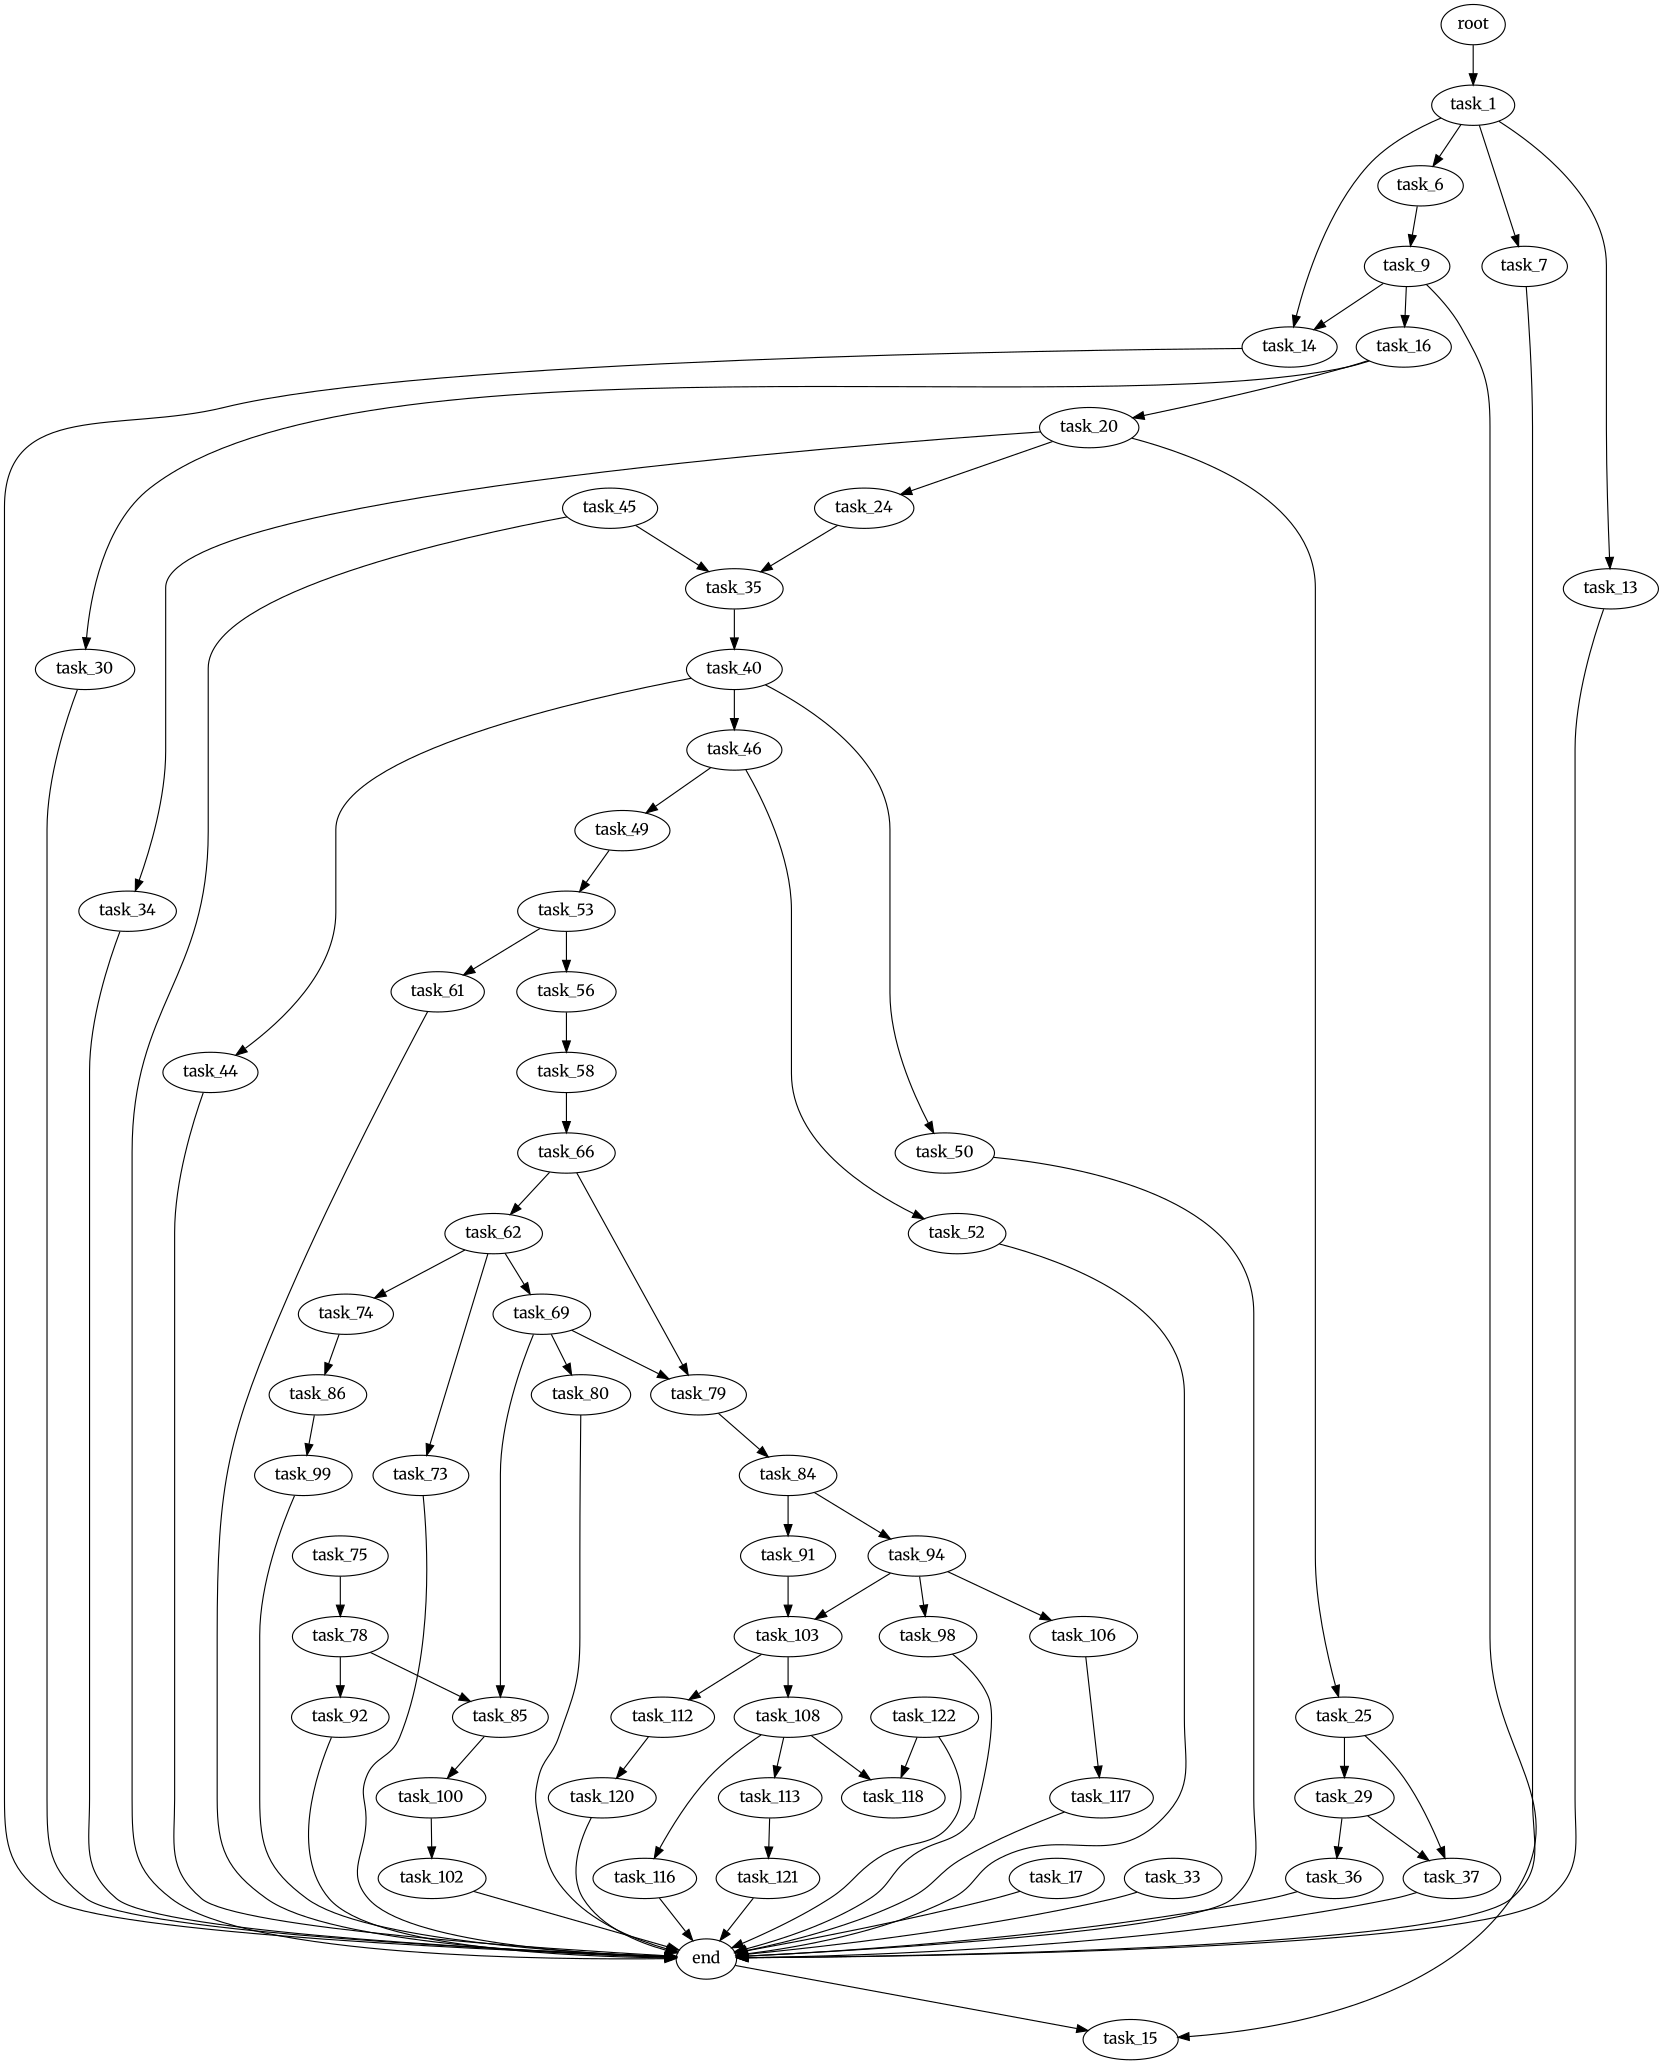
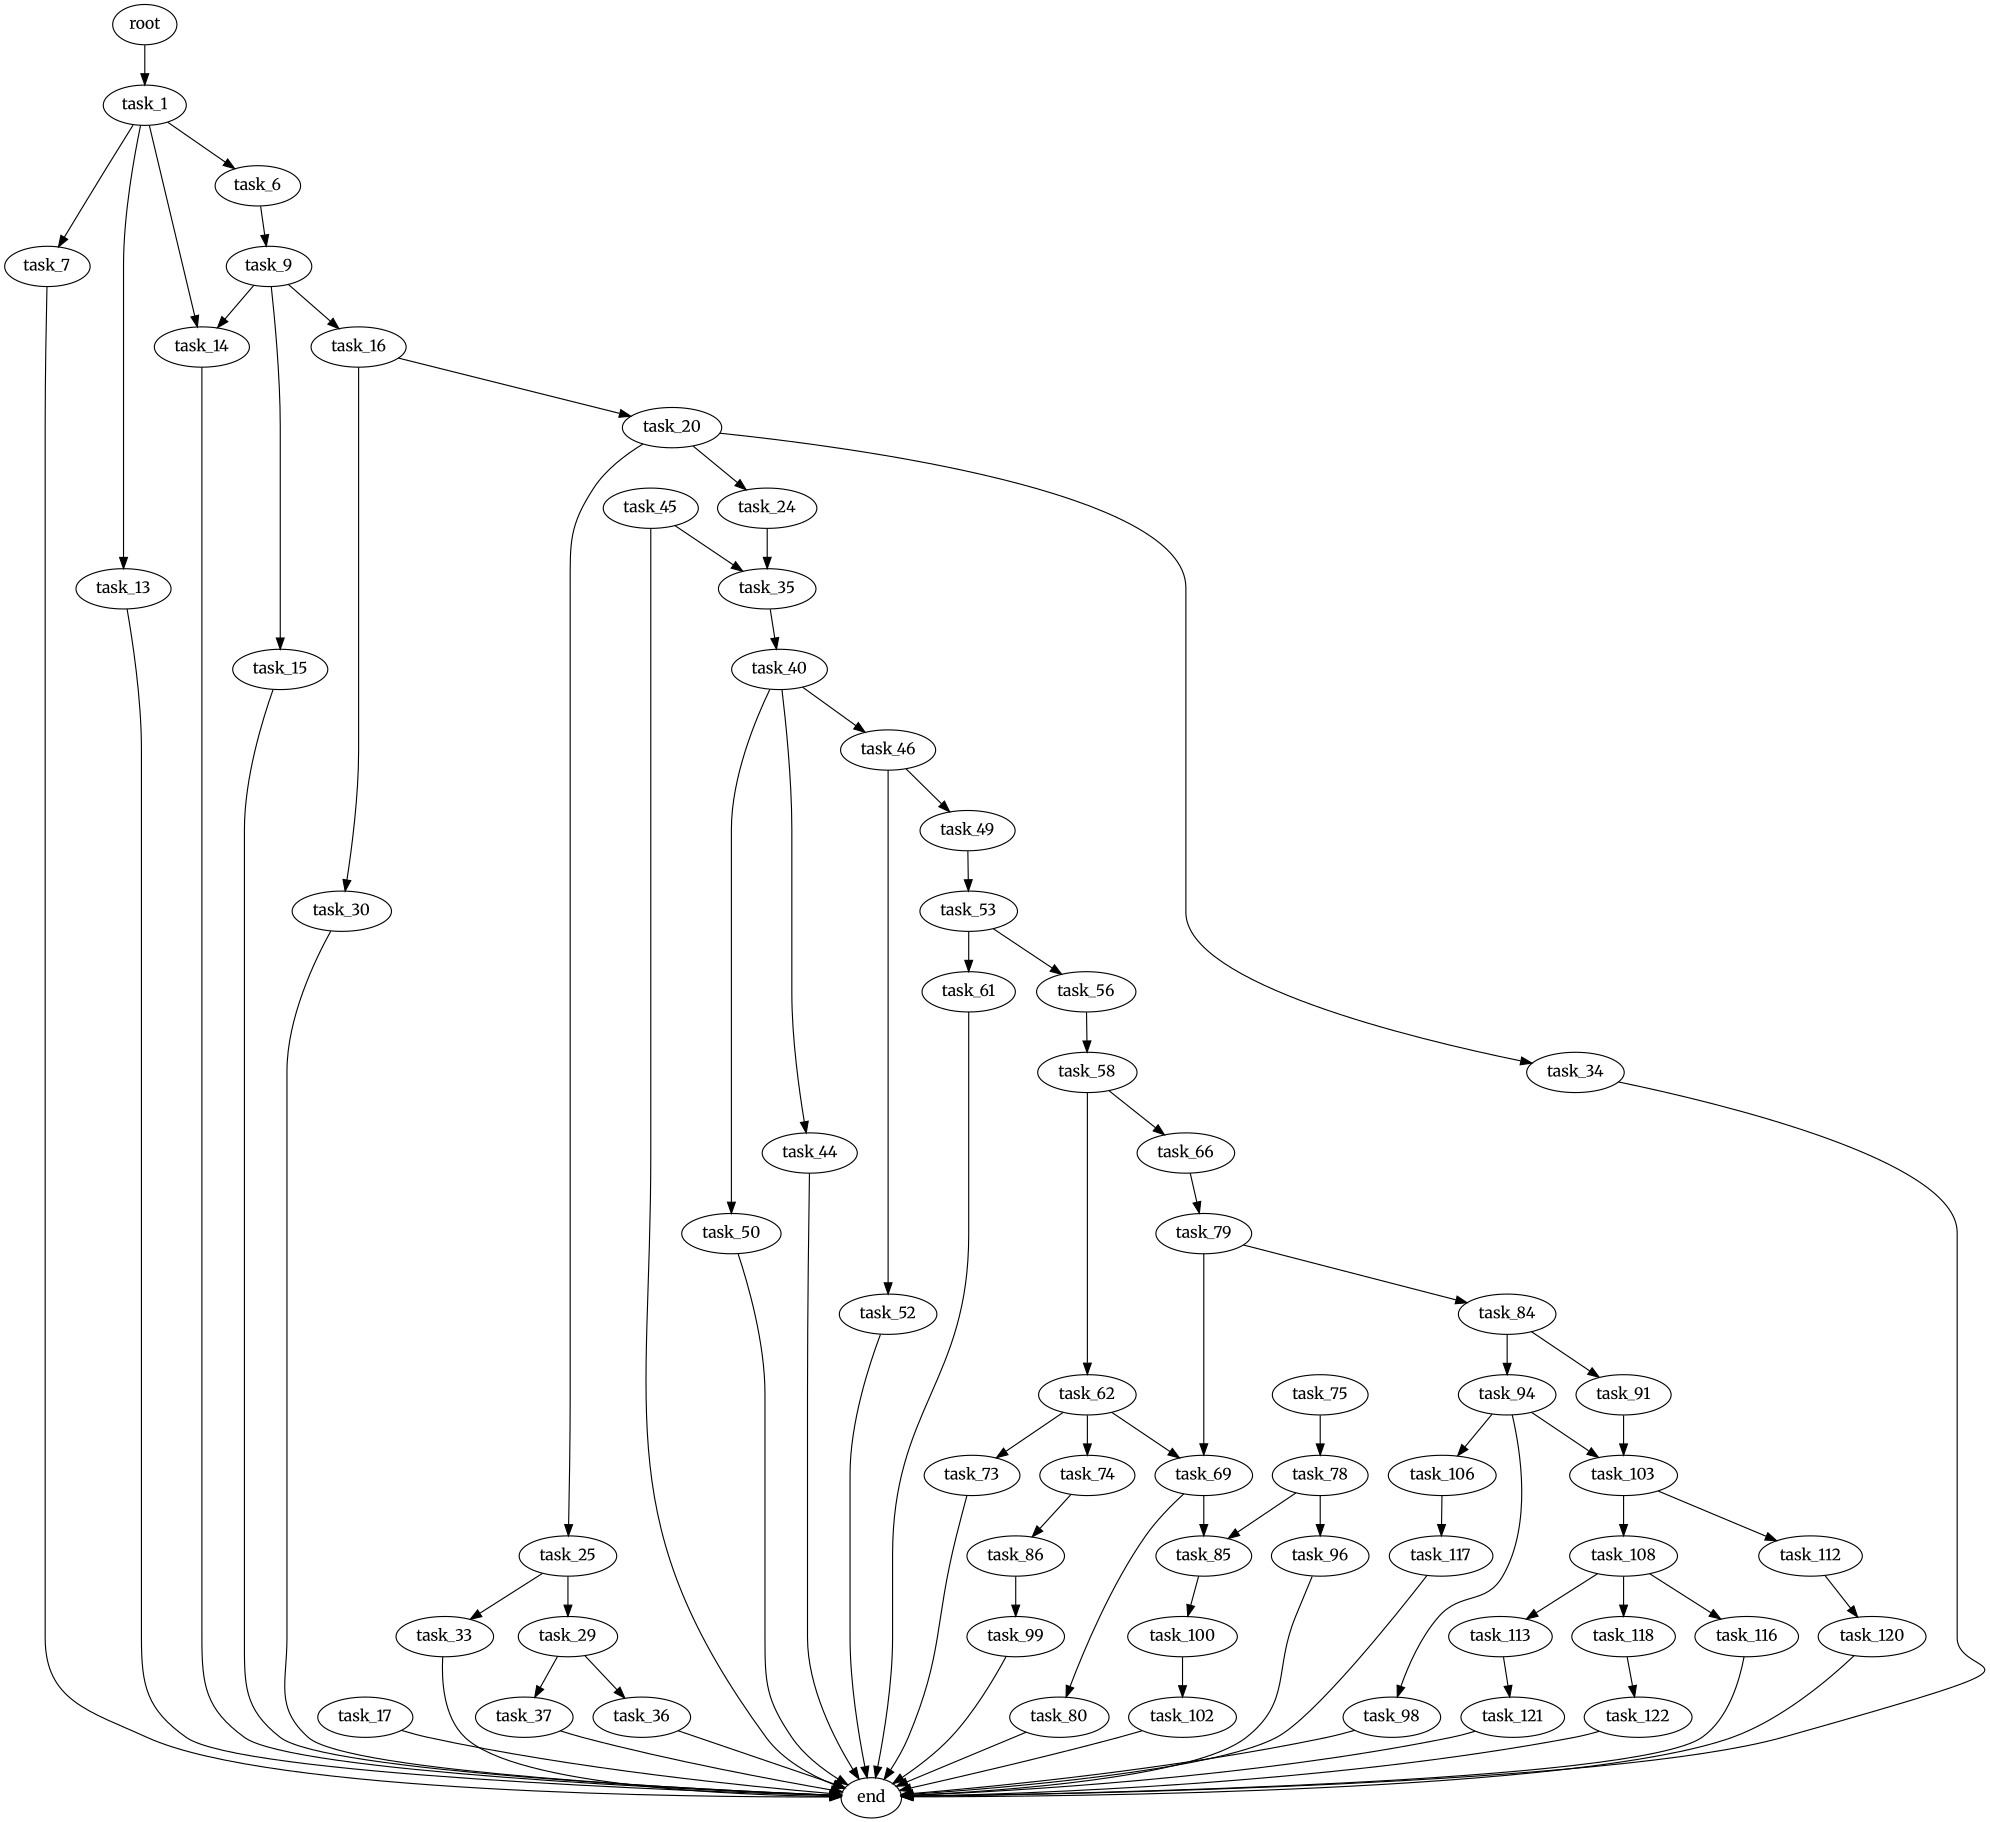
edge "task_66" -> "task_62": now "task_58" -> "task_62"
edge "task_69" -> "task_79": reversed
node "task_92": label "task_92" -> "task_96"
edge "task_122" -> "task_118": reversed
edge "task_25" -> "task_37": now "task_25" -> "task_33"
edge "end" -> "task_15": reversed
